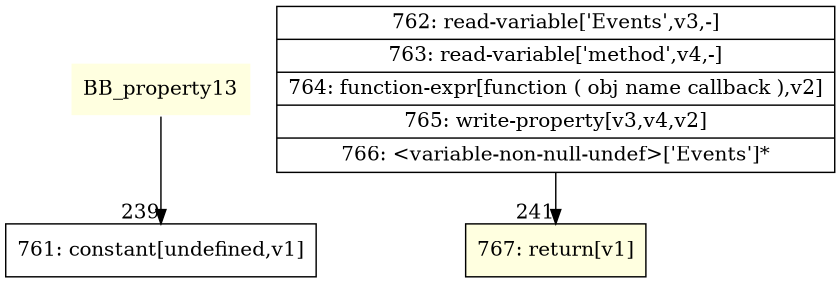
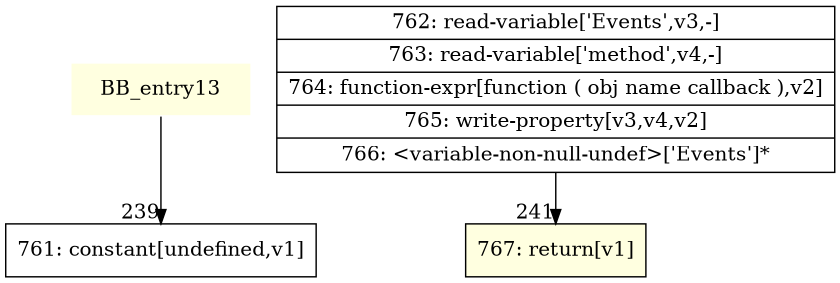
node "BB_property13": label "BB_property13" -> "BB_entry13"
